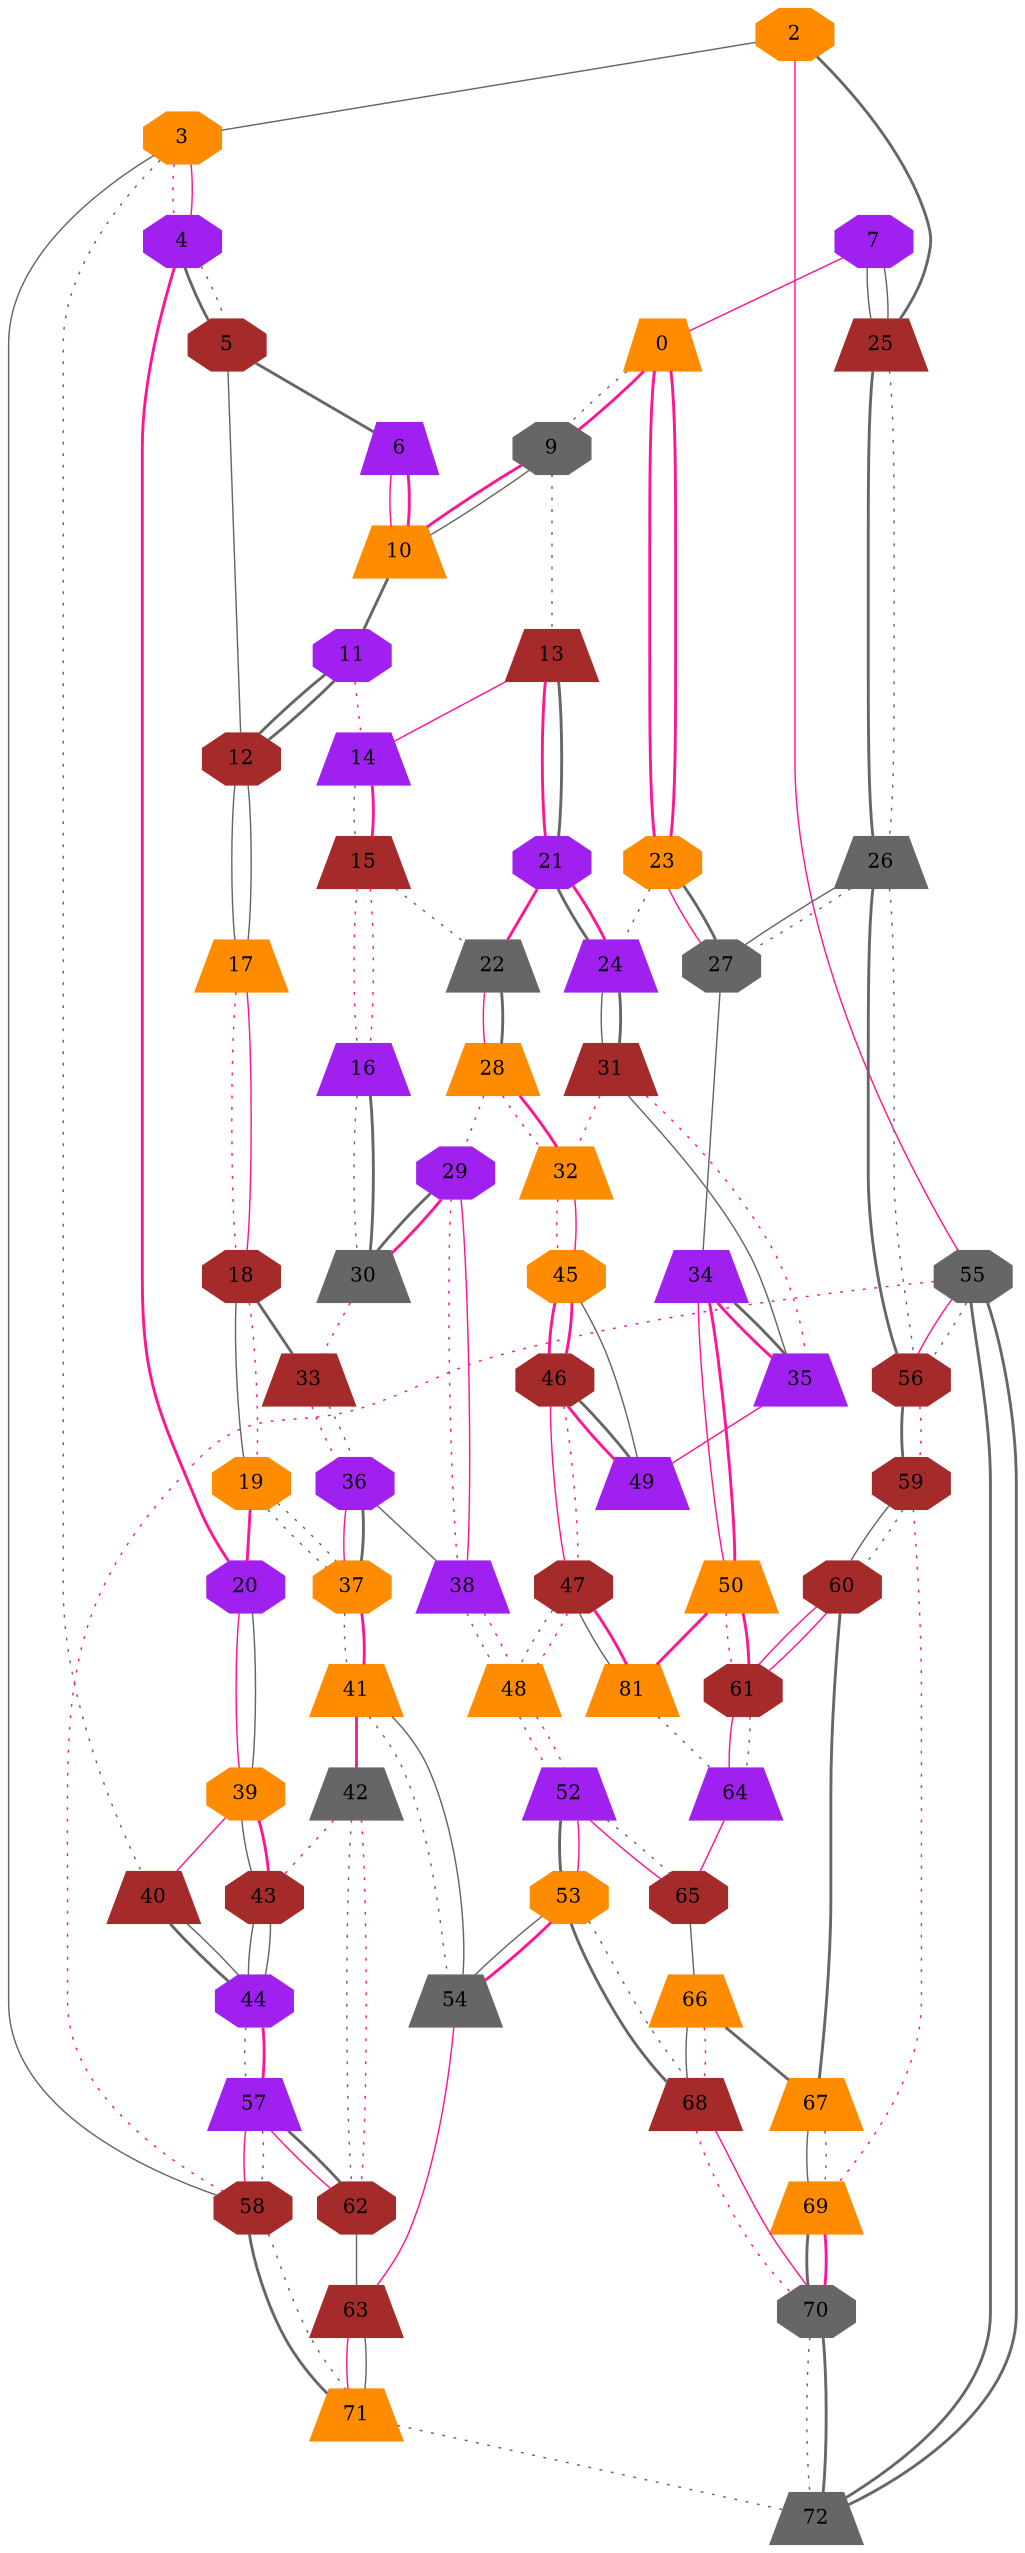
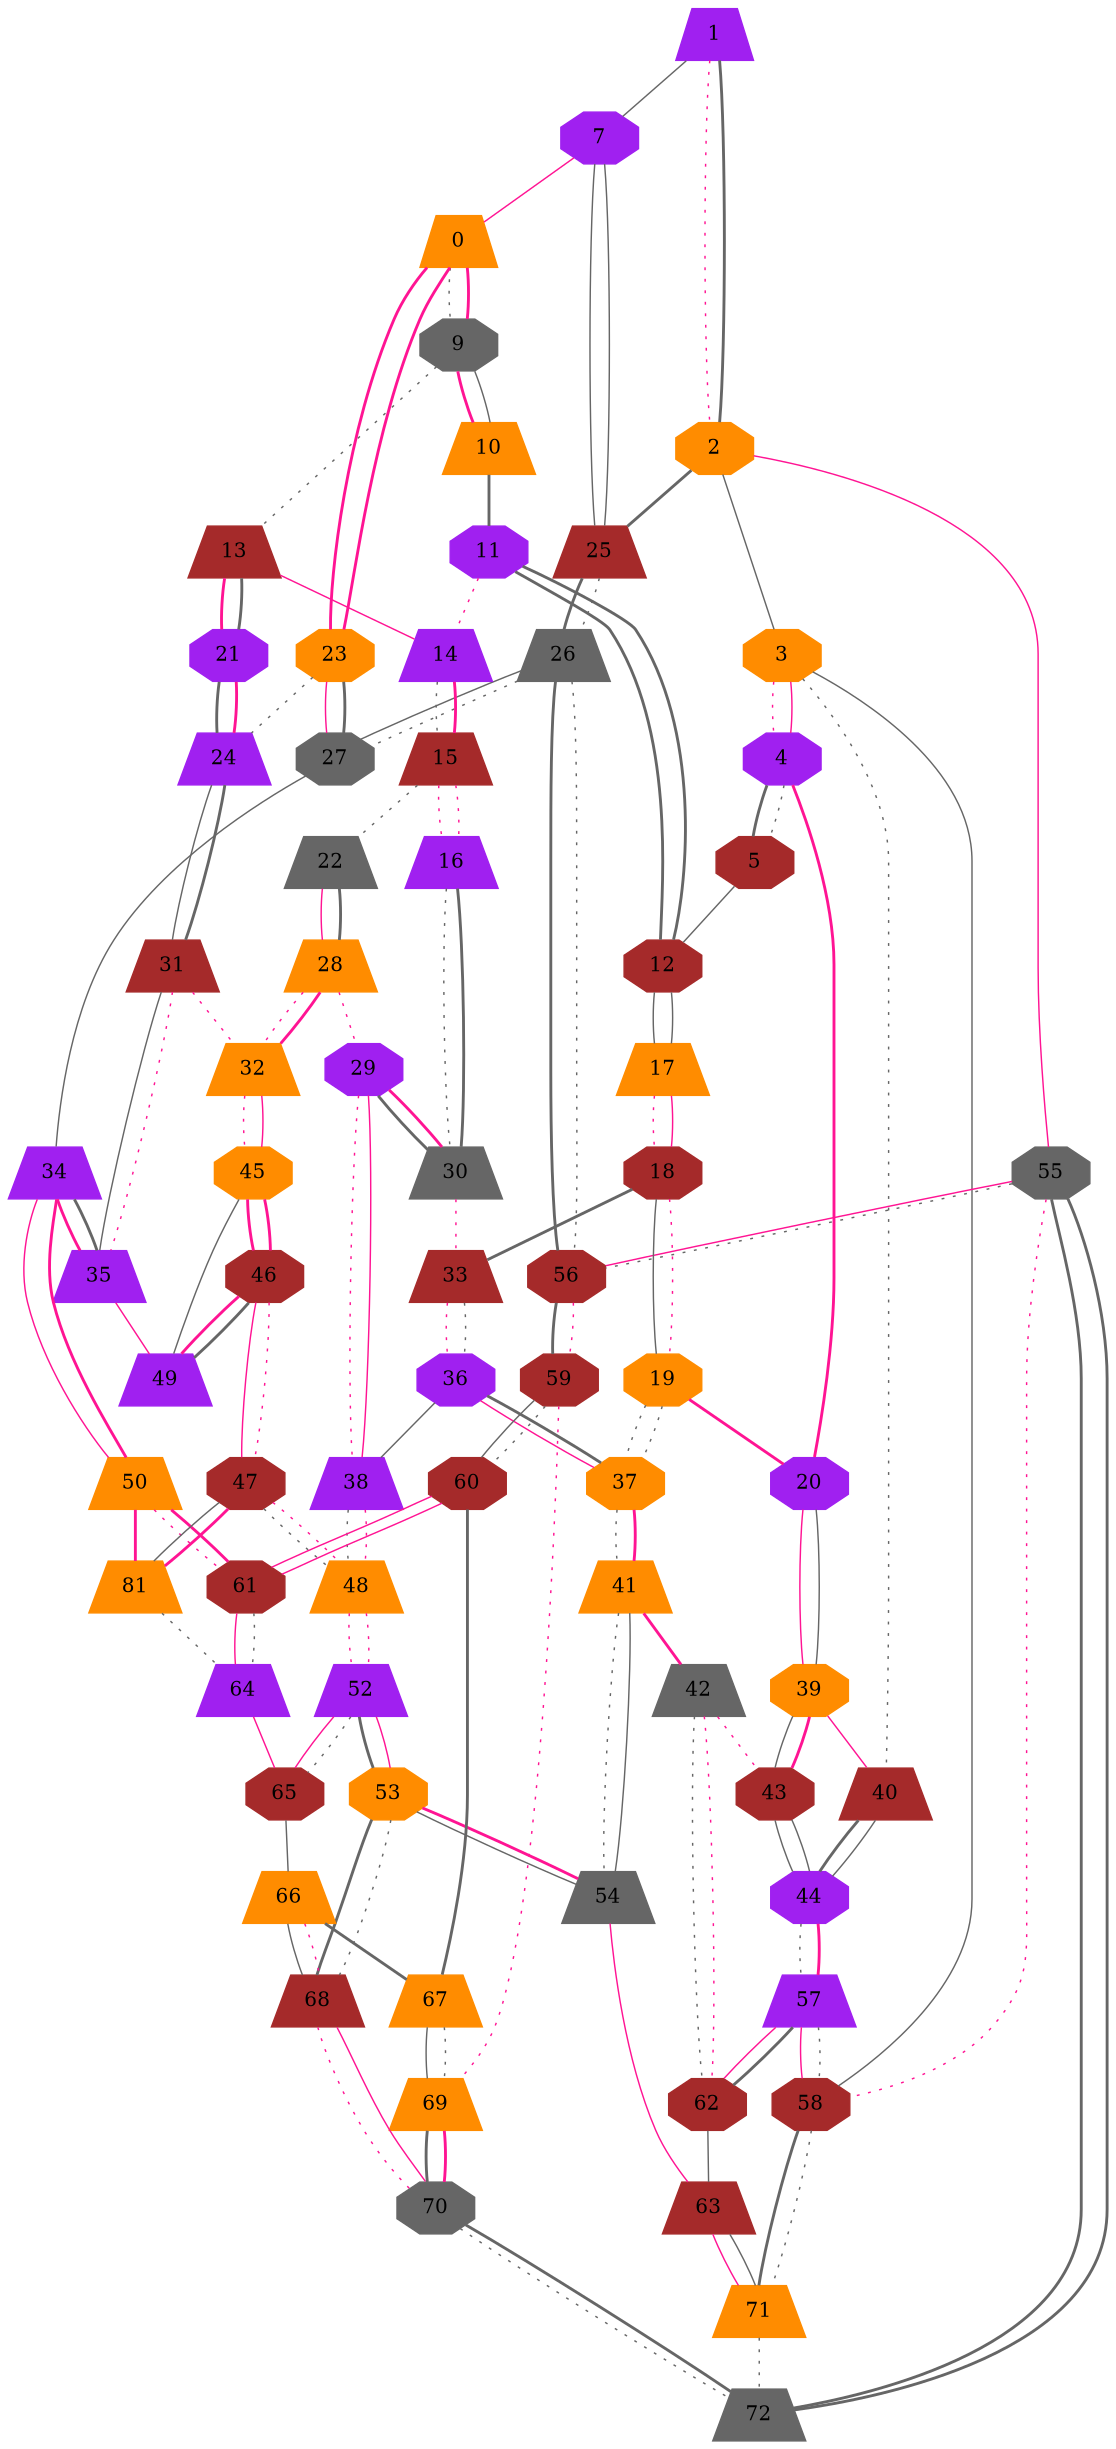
node "1": added
node "6": removed
edge "21" -- "22": removed
